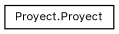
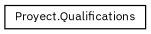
node "Proyect.Proyect": label "Proyect.Proyect" -> "Proyect.Qualifications"
